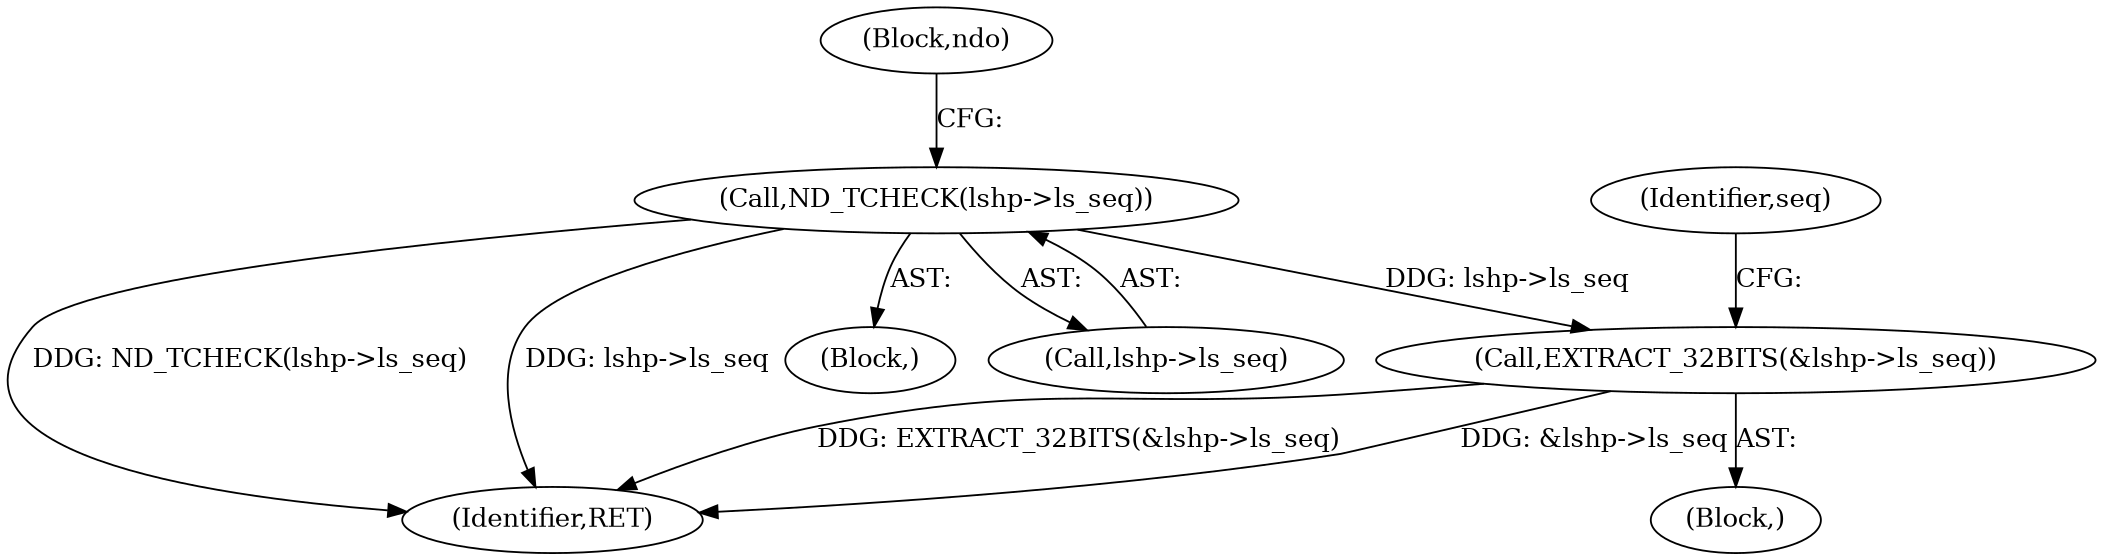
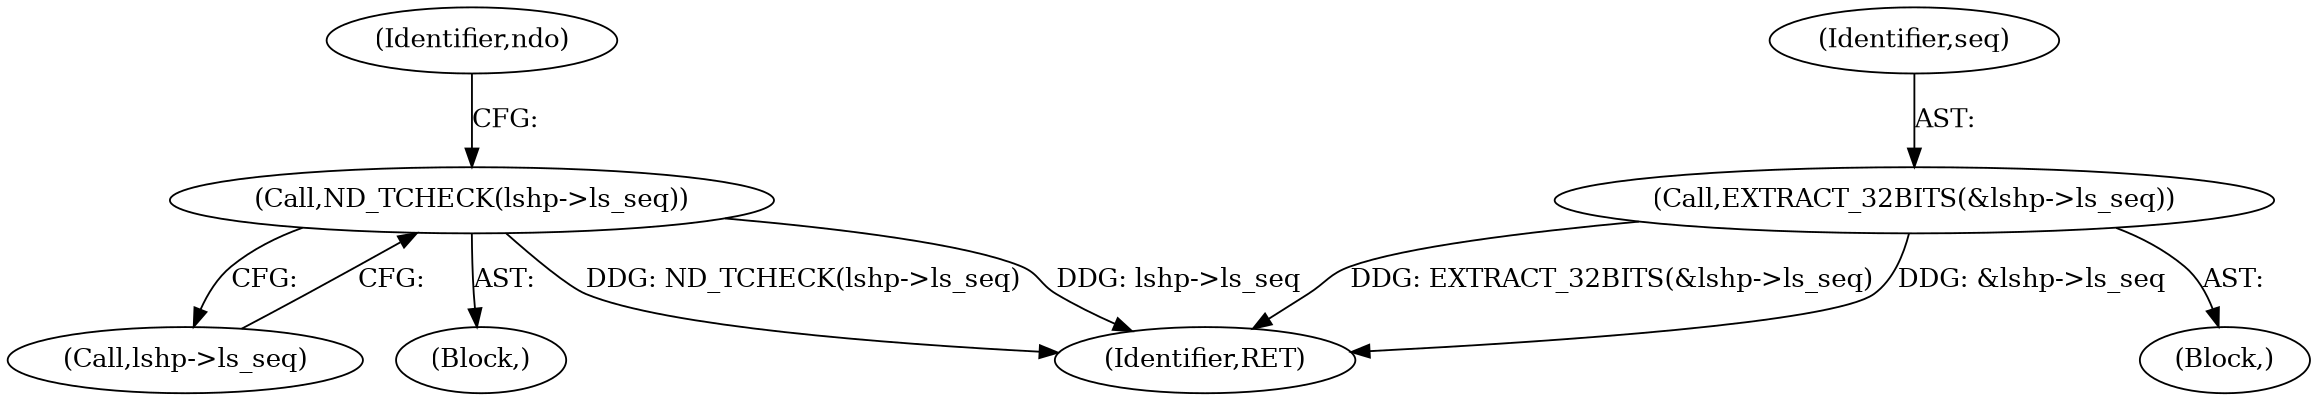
node "(Block,ndo)": label "(Block,ndo)" -> "(Identifier,ndo)"
edge "(Call,ND_TCHECK(lshp->ls_seq))" -> "(Call,EXTRACT_32BITS(&lshp->ls_seq))": removed, label "DDG: lshp->ls_seq"
edge "(Call,ND_TCHECK(lshp->ls_seq))" -> "(Call,lshp->ls_seq)": label "AST: " -> "CFG: "
edge "(Call,lshp->ls_seq)" -> "(Call,ND_TCHECK(lshp->ls_seq))": label "AST: " -> "CFG: "
edge "(Identifier,seq)" -> "(Call,EXTRACT_32BITS(&lshp->ls_seq))": label "CFG: " -> "AST: "
